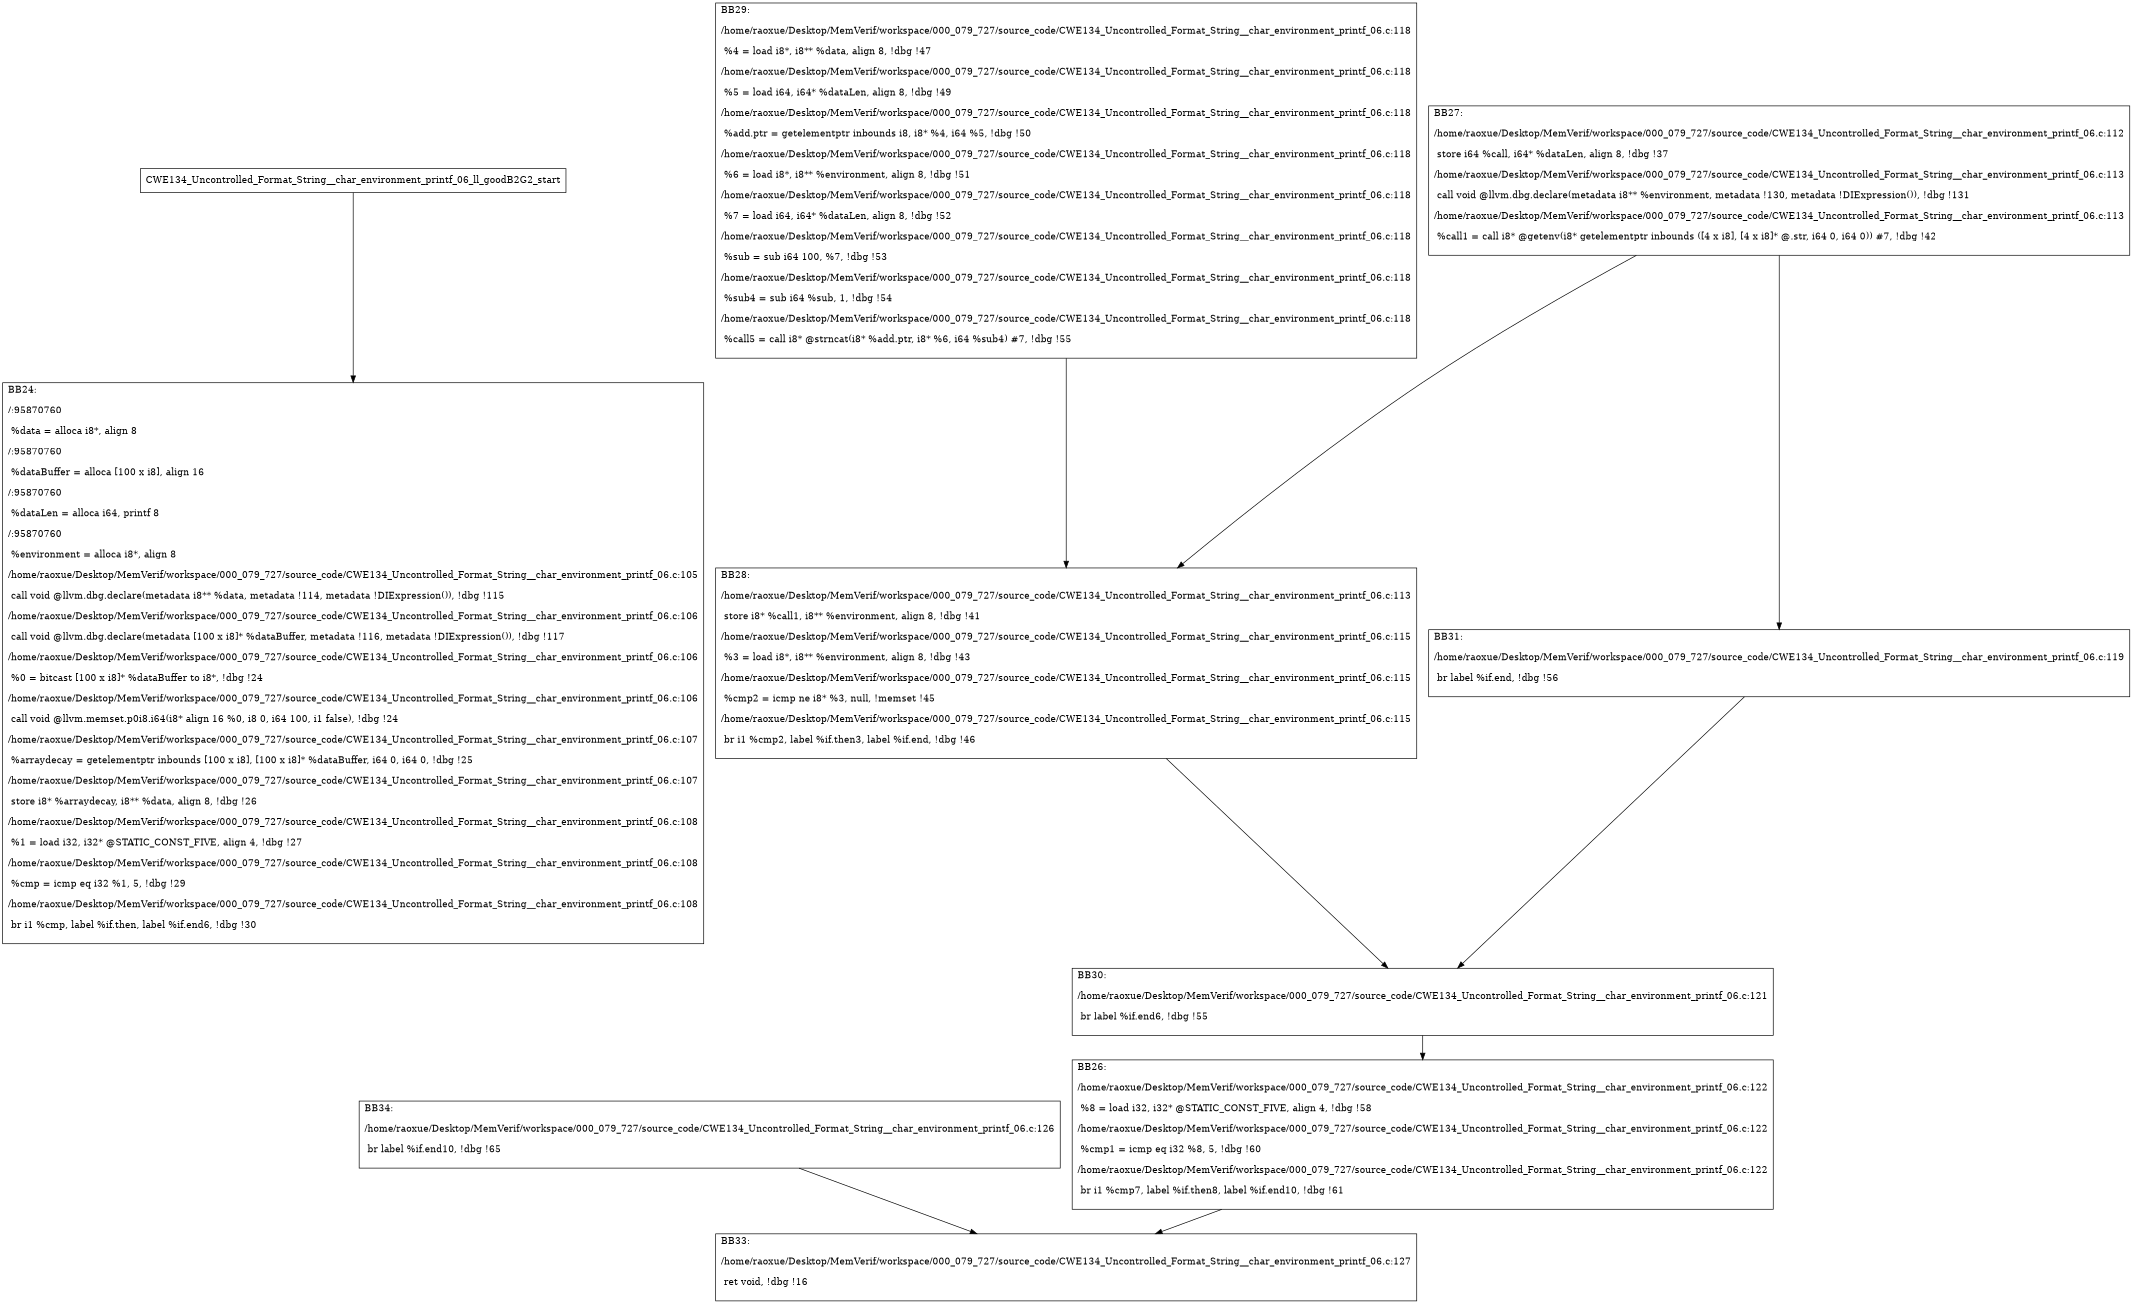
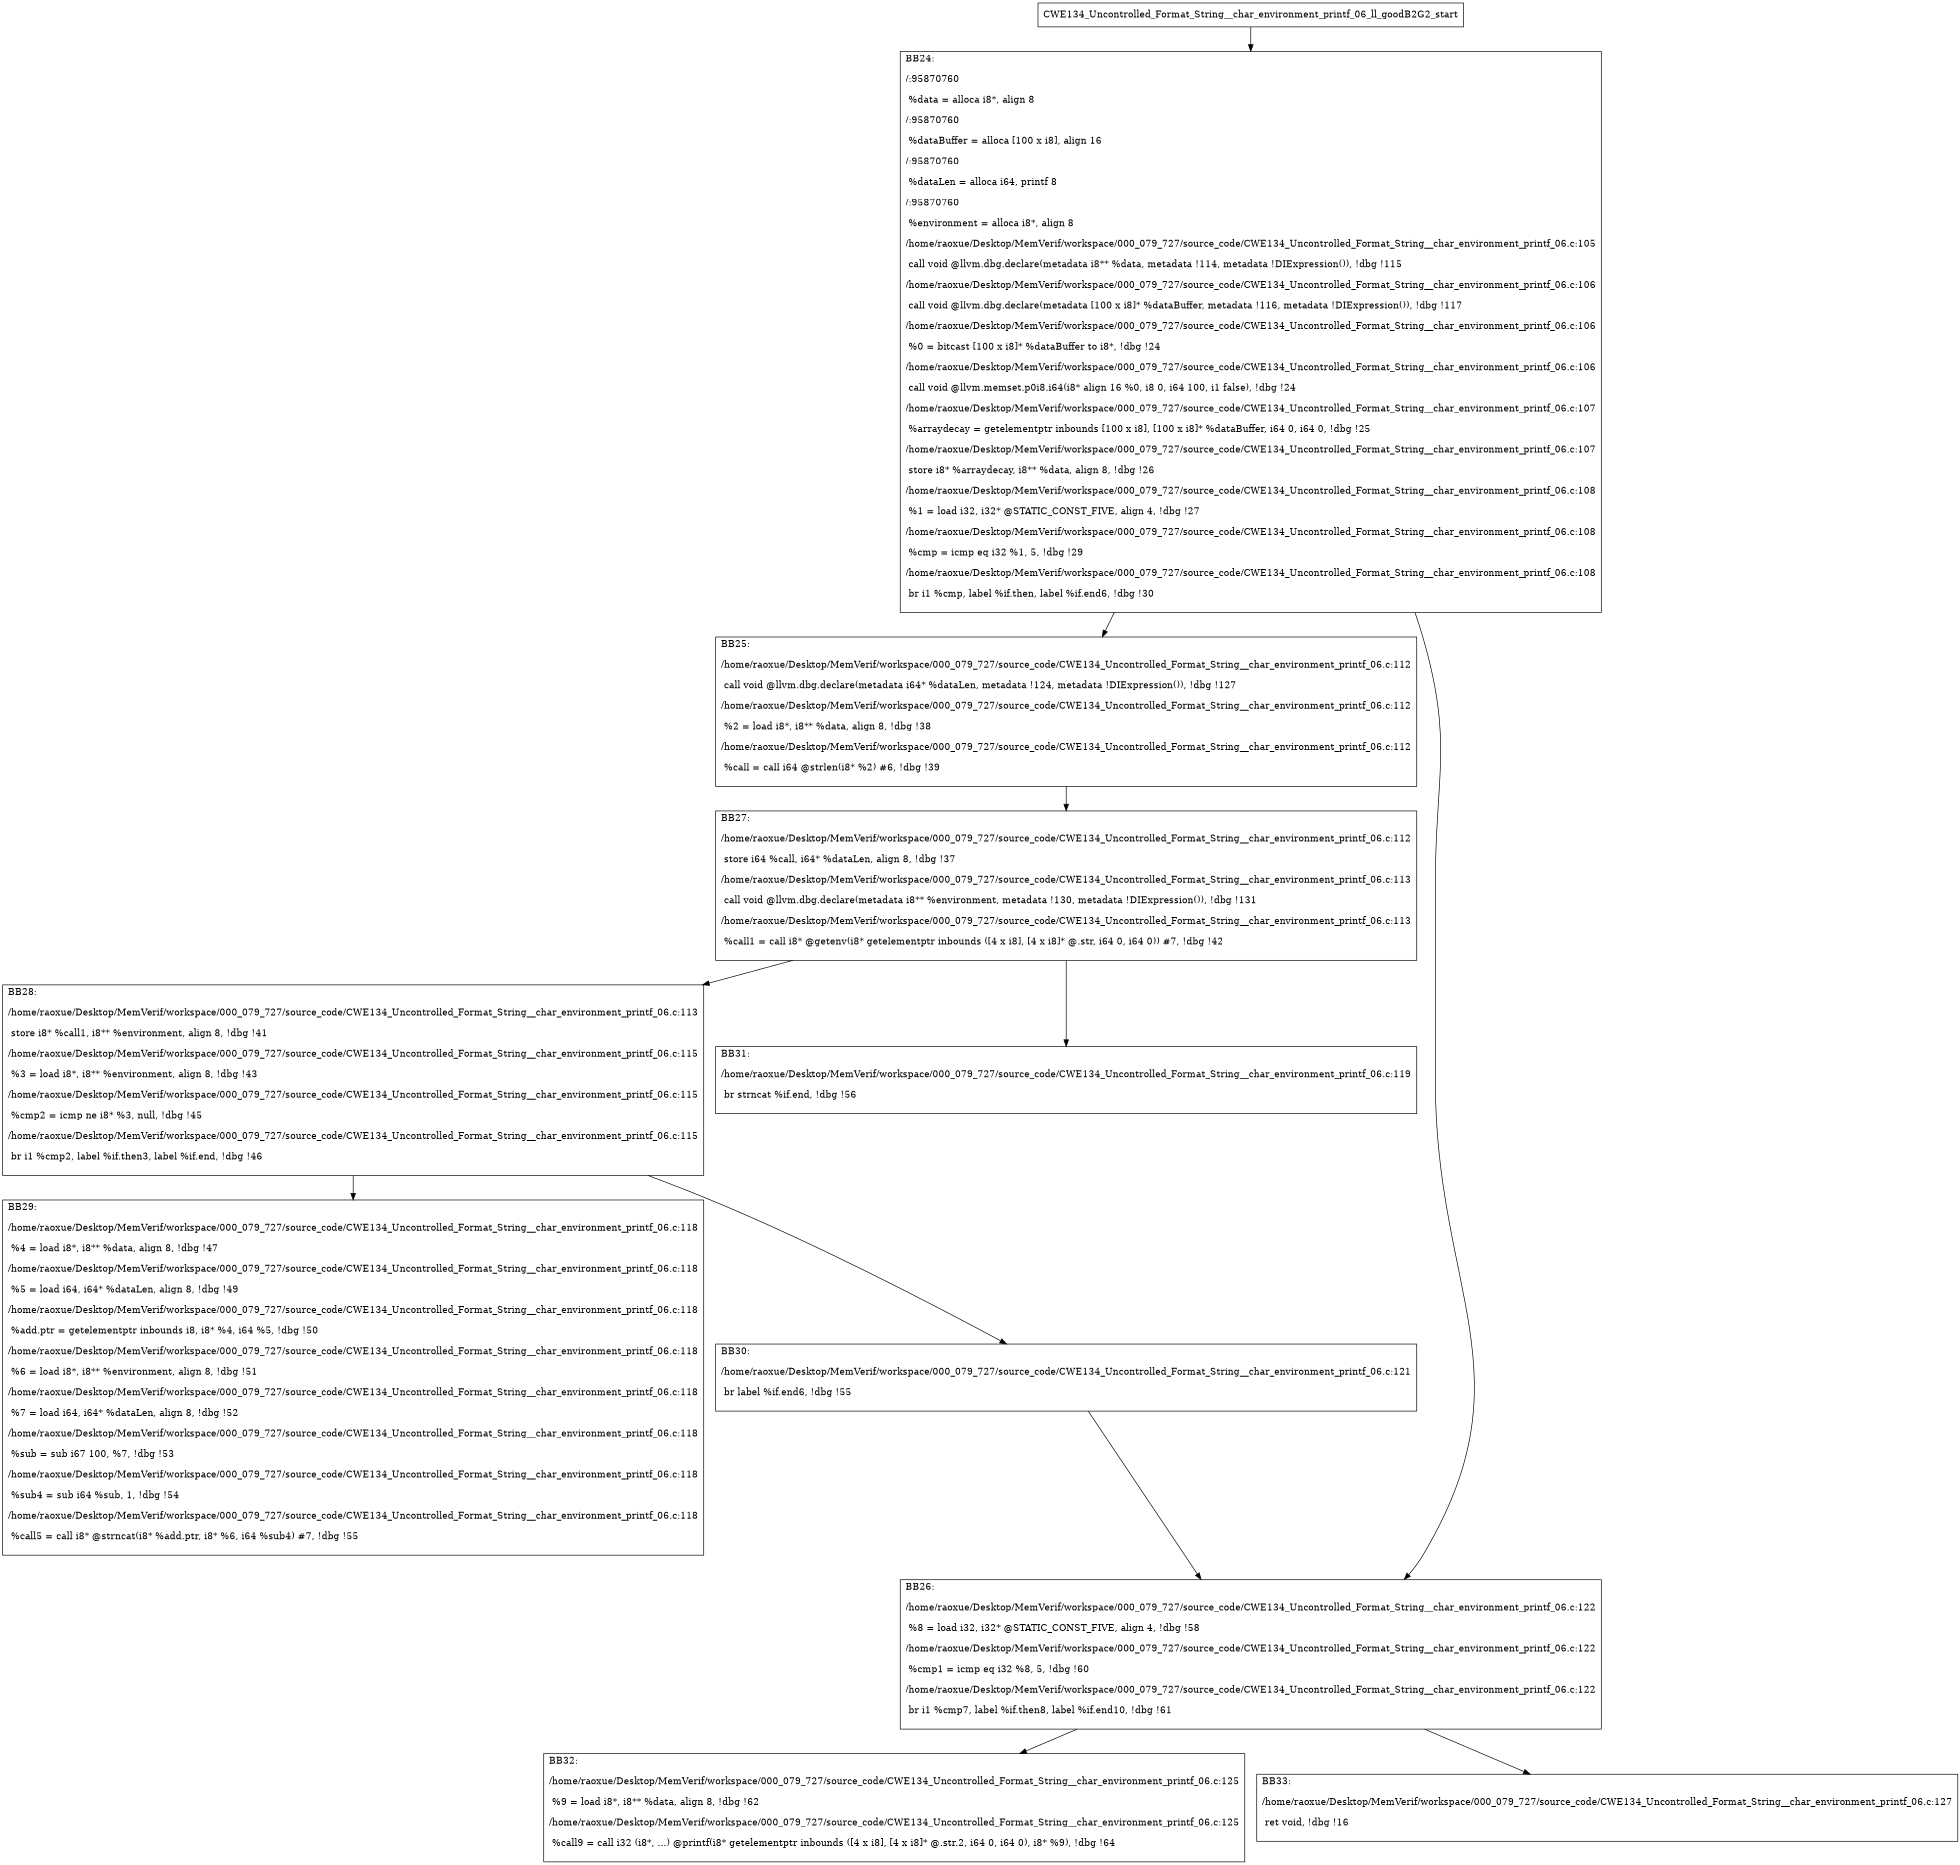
node "BB29:": text "%sub = sub i64 100, %7, !dbg !53" -> "%sub = sub i67 100, %7, !dbg !53"
edge "BB29:" -> "BB28:": reversed
node "BB31:": text "br label %if.end, !dbg !56" -> "br strncat %if.end, !dbg !56"
node "BB28:": text "%cmp2 = icmp ne i8* %3, null, !memset !45" -> "%cmp2 = icmp ne i8* %3, null, !dbg !45"
node "BB25:": added
edge "BB31:" -> "BB30:": removed
edge "BB24:" -> "BB26:": added
node "BB34:": removed
node "BB32:": added
